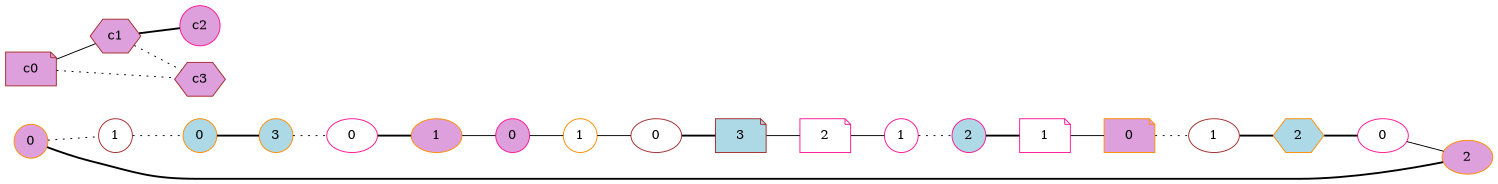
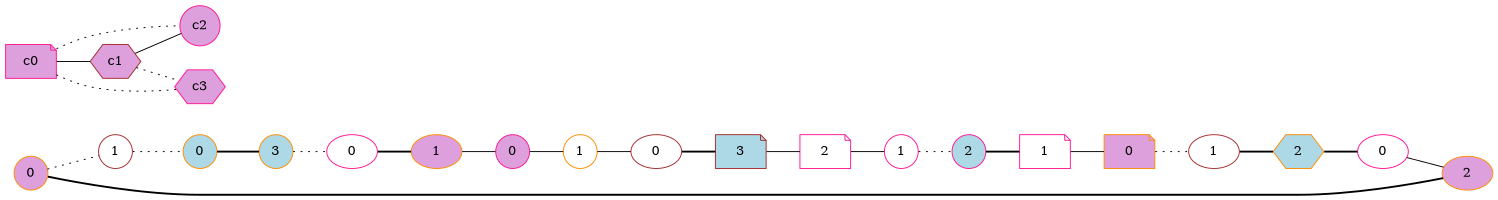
edge "c2" -- "c0": added
edge "c2" -- "c1": style bold -> solid
node "c0": color brown -> deeppink
node "c3": color brown -> deeppink
